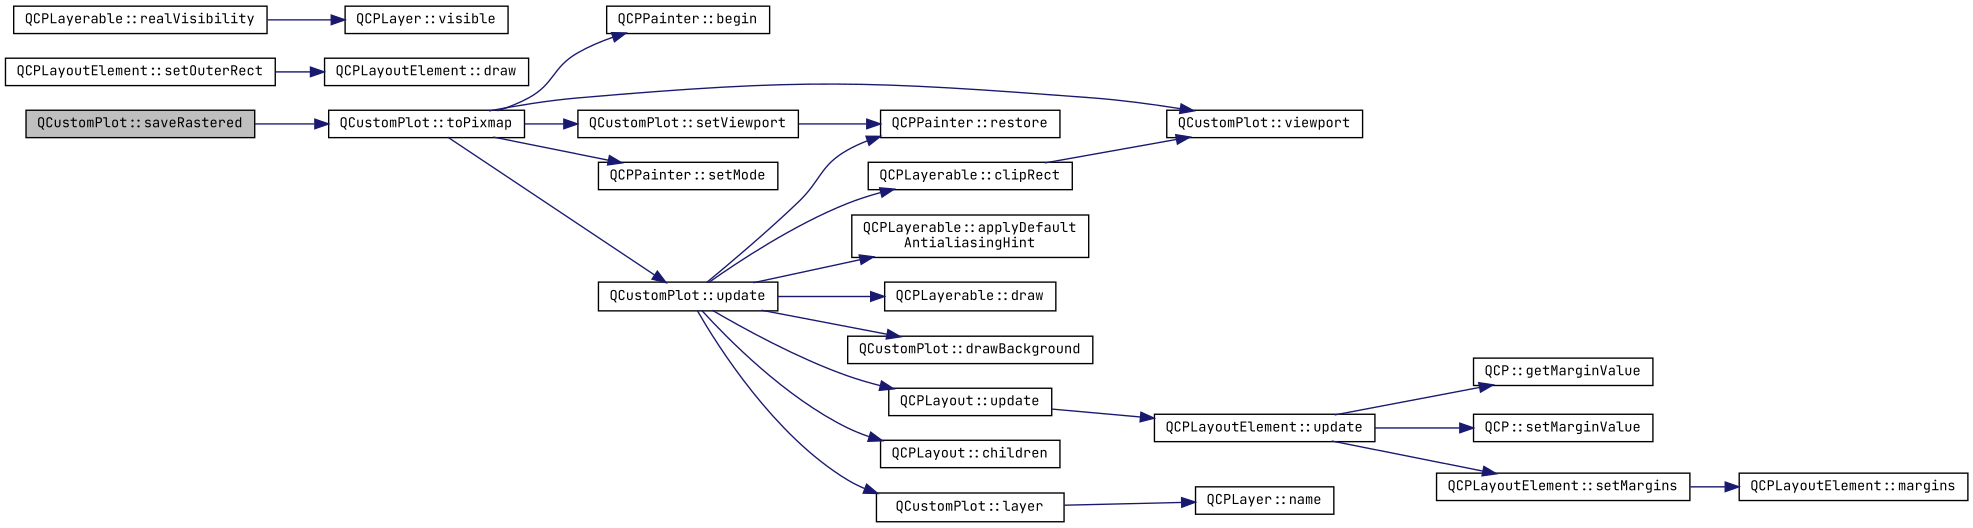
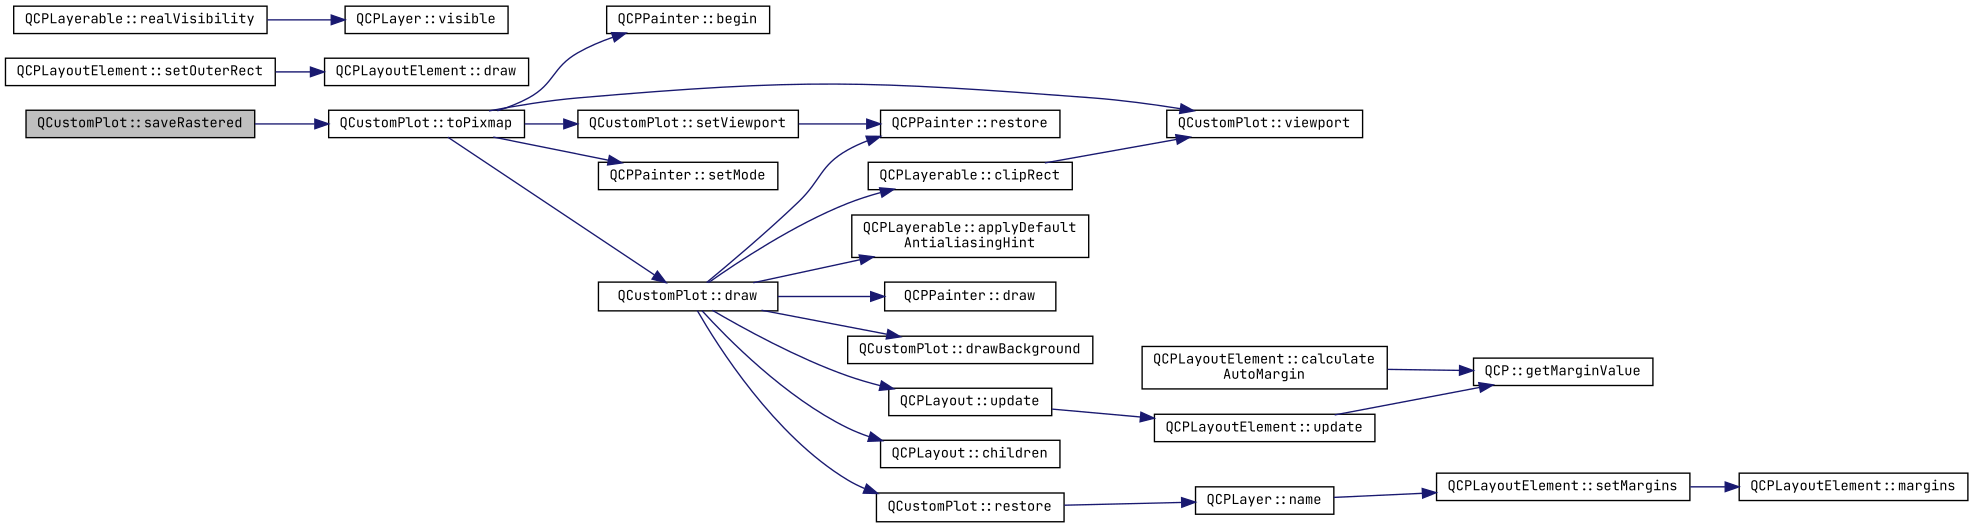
node "QCustomPlot::update": label "QCustomPlot::update" -> "QCustomPlot::draw"
node "QCPLayerable::draw": label "QCPLayerable::draw" -> "QCPPainter::draw"
node "QCPLayoutElement::calculate AutoMargin": added
node "QCP::setMarginValue": removed
edge "QCPLayoutElement::update" -> "QCPLayoutElement::setMargins": now "QCPLayer::name" -> "QCPLayoutElement::setMargins"
node "QCustomPlot::layer": label "QCustomPlot::layer" -> "QCustomPlot::restore"
